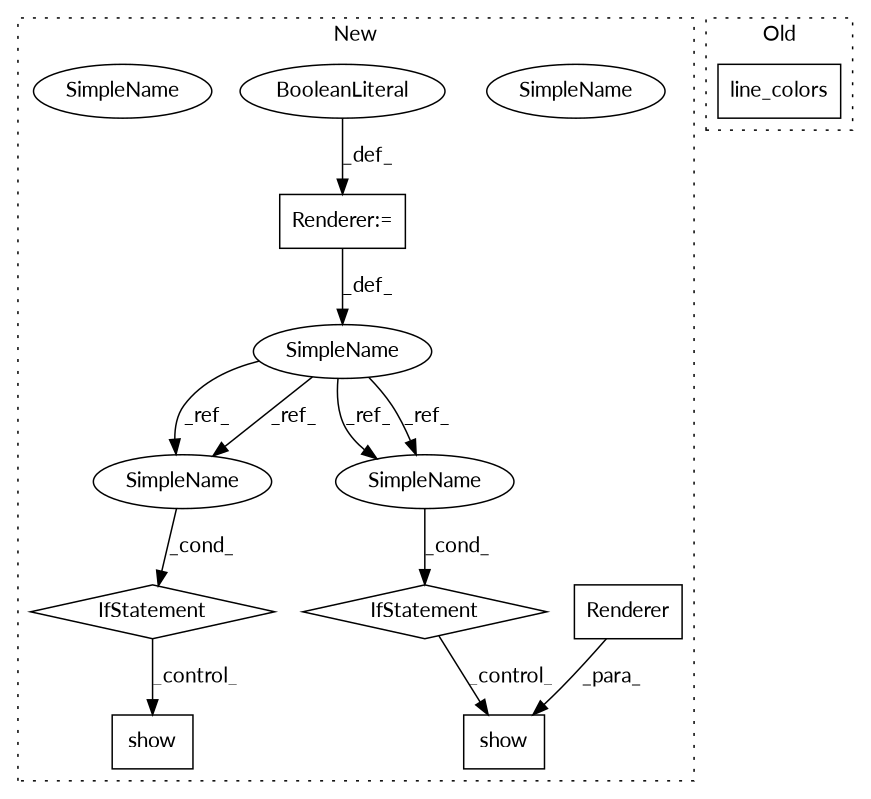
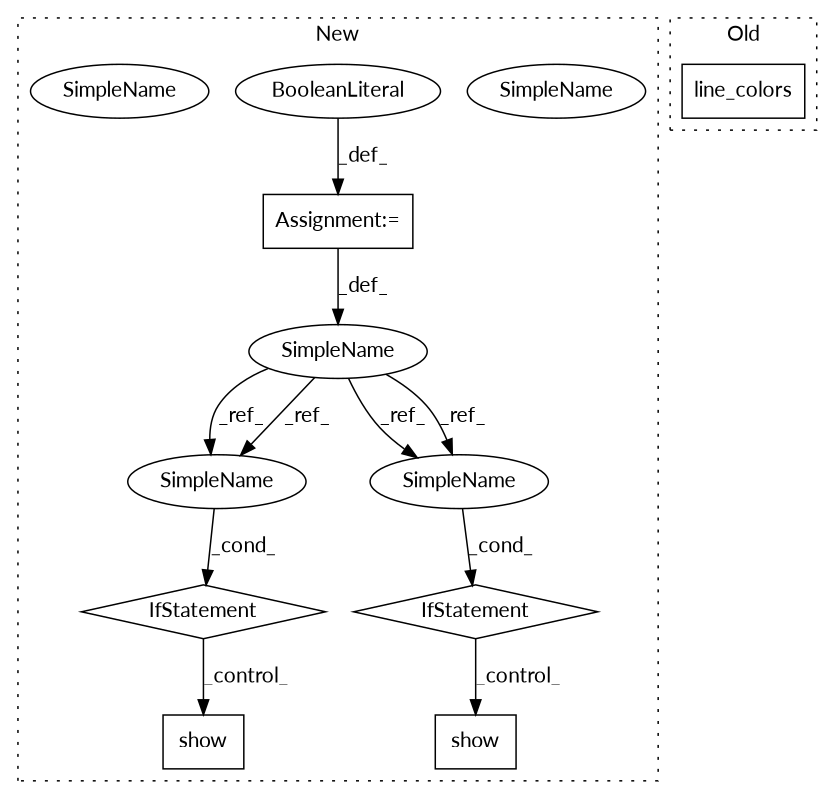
node "Renderer:=": label "Renderer:=" -> "Assignment:="
node "Renderer": removed
